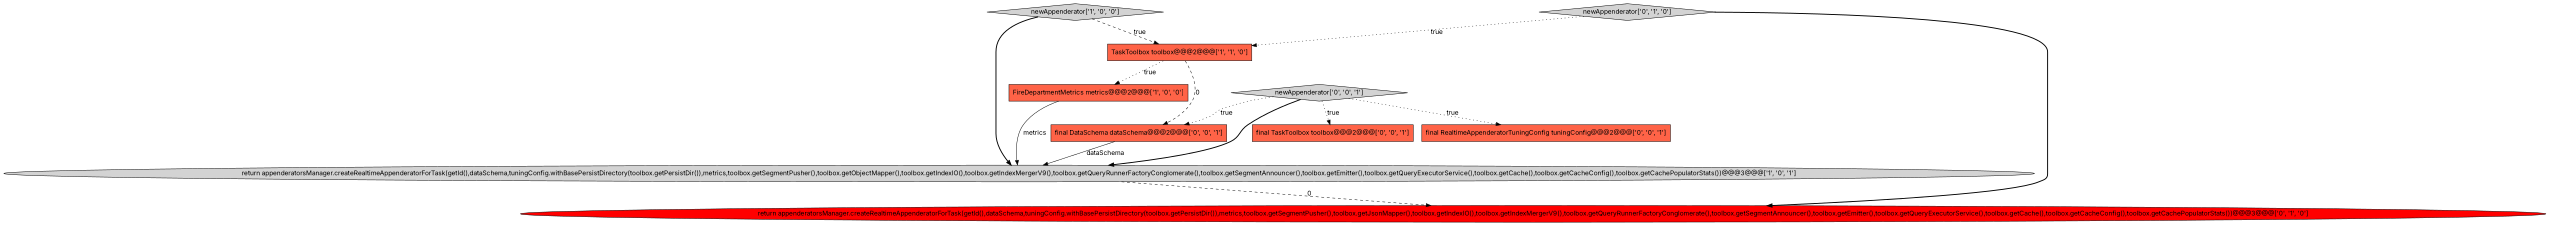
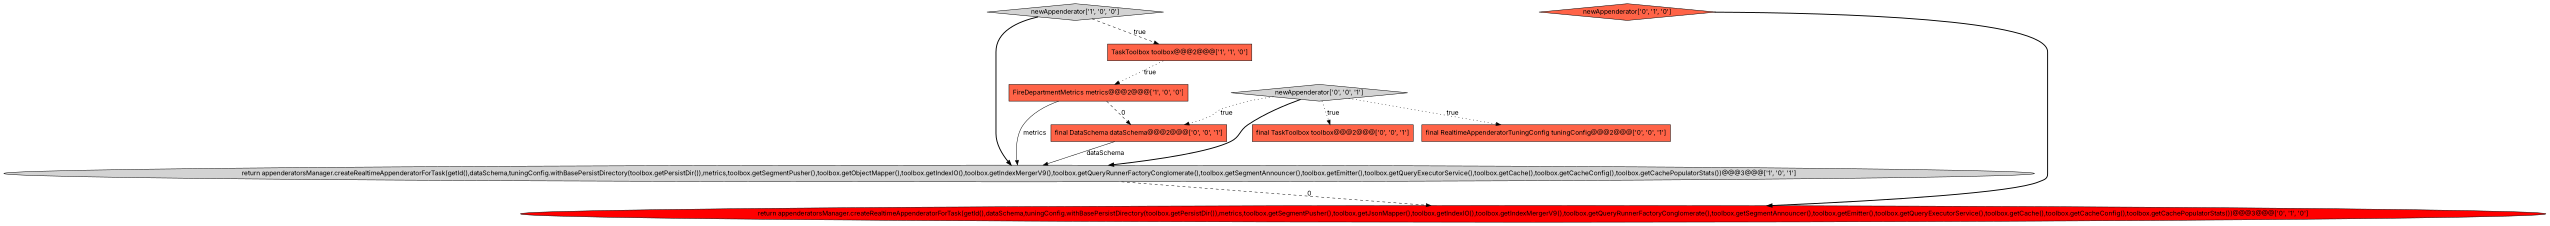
node "newAppenderator['0', '1', '0']": fillcolor lightgray -> tomato
edge "newAppenderator['0', '1', '0']" -> "TaskToolbox toolbox@@@2@@@['1', '1', '0']": removed, label "true"
edge "TaskToolbox toolbox@@@2@@@['1', '1', '0']" -> "final DataSchema dataSchema@@@2@@@['0', '0', '1']": now "FireDepartmentMetrics metrics@@@2@@@['1', '0', '0']" -> "final DataSchema dataSchema@@@2@@@['0', '0', '1']"
